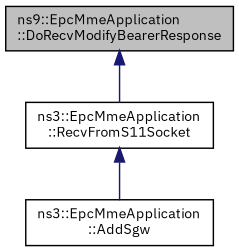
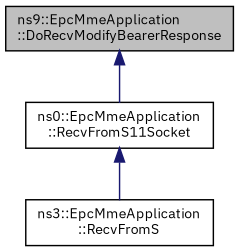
node "ns3::EpcMmeApplication ::RecvFromS11Socket": label "ns3::EpcMmeApplication ::RecvFromS11Socket" -> "ns0::EpcMmeApplication ::RecvFromS11Socket"
node "ns3::EpcMmeApplication ::AddSgw": label "ns3::EpcMmeApplication ::AddSgw" -> "ns3::EpcMmeApplication ::RecvFromS"
